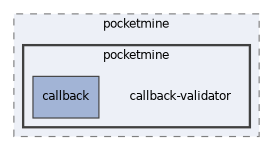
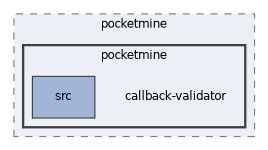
node "callback": label "callback" -> "src"
